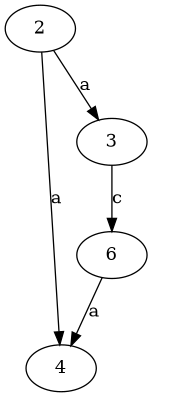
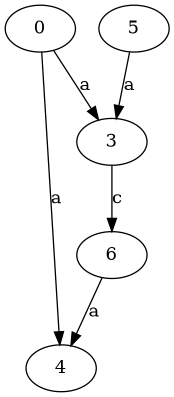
node "2": label "2" -> "0"
node "5": added
